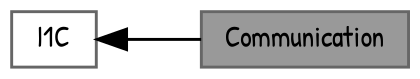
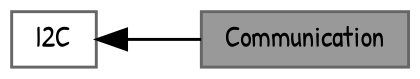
node "I1C": label "I1C" -> "I2C"
